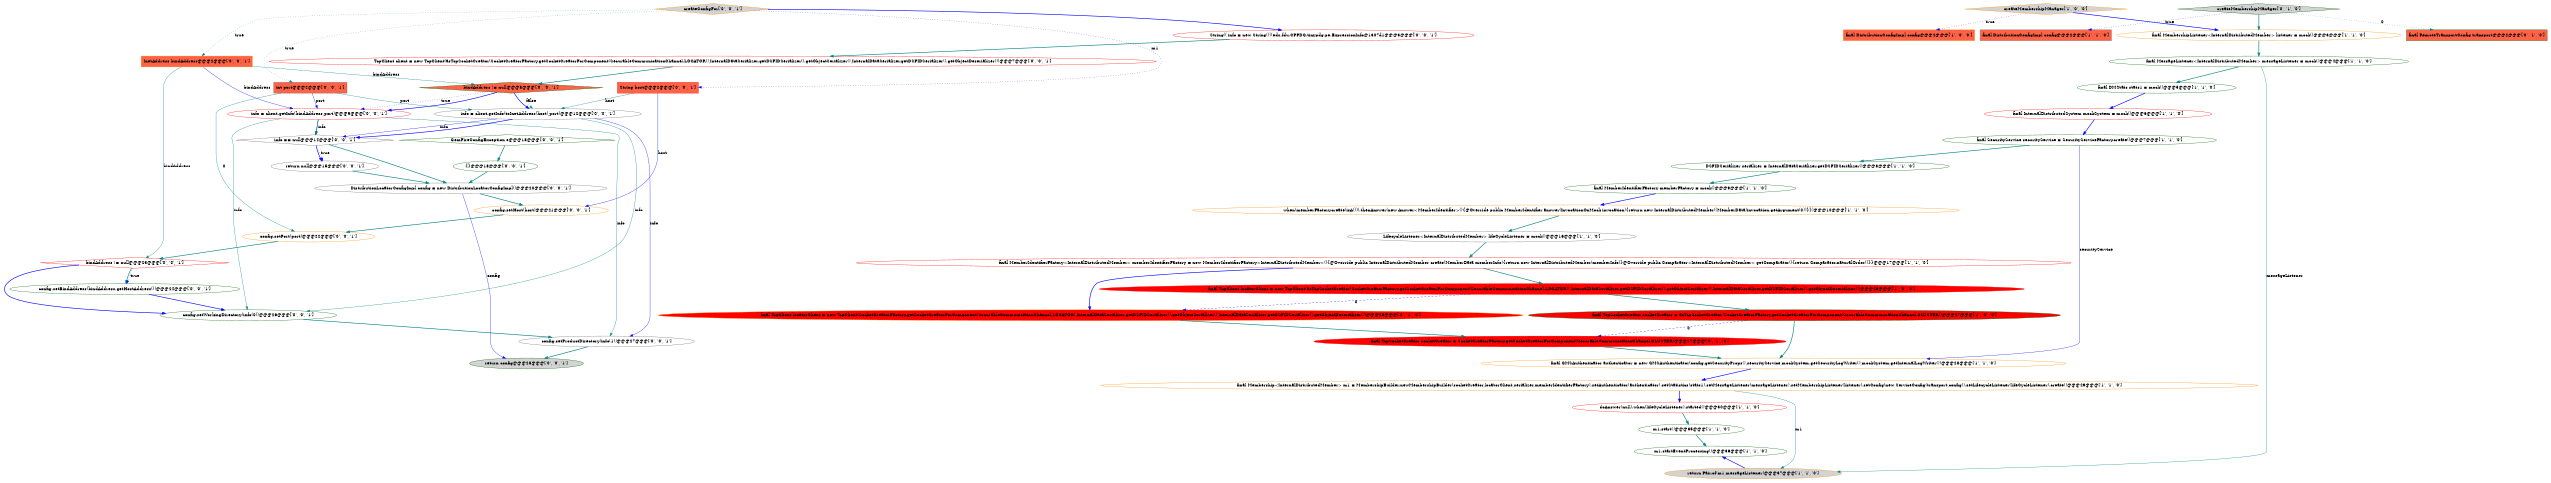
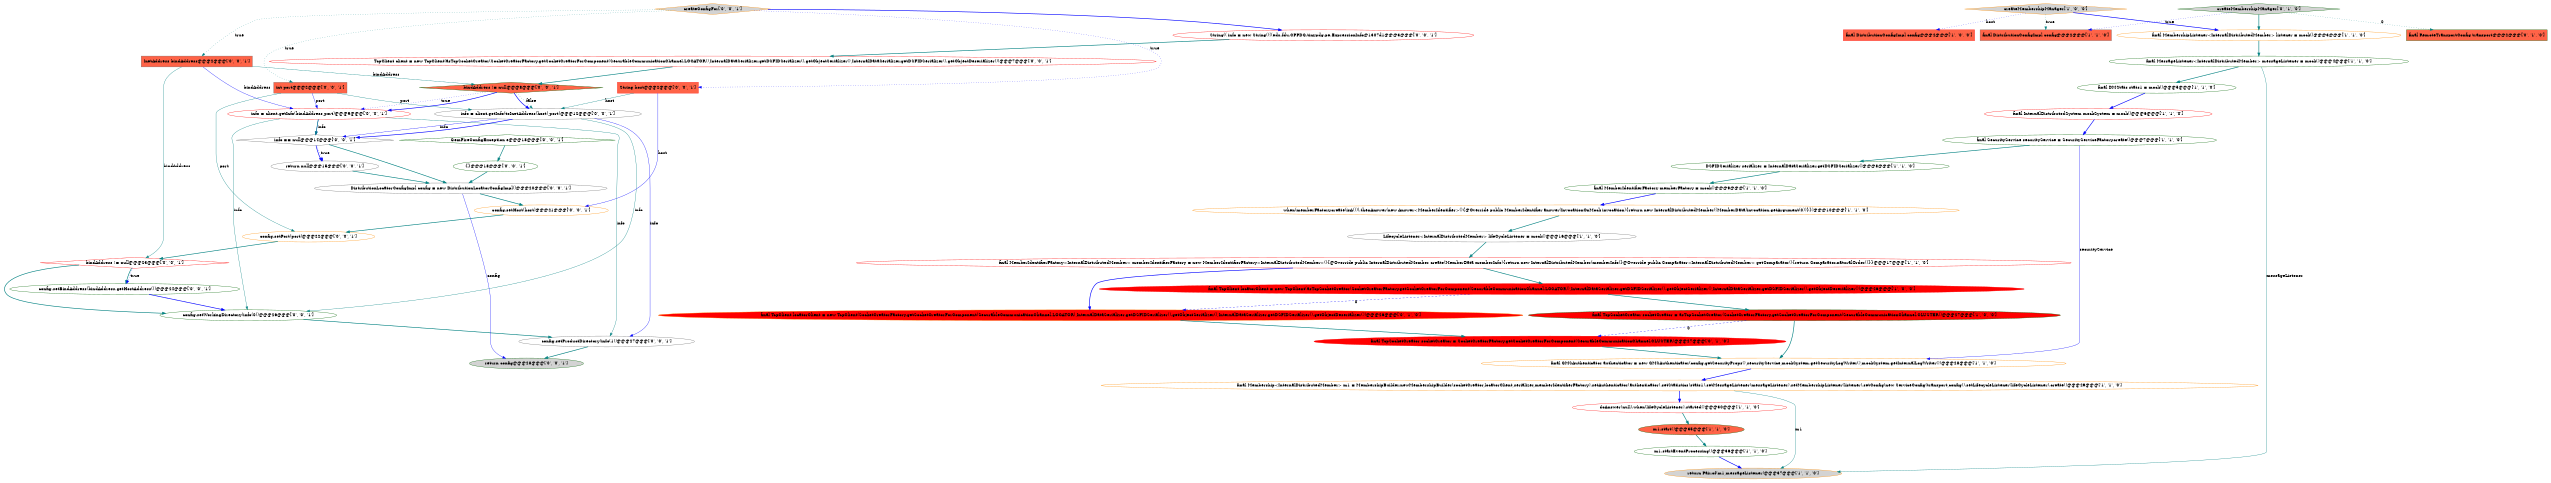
edge "createMembershipManager['1', '0', '0']" -> "final DistributionConfigImpl config@@@2@@@['1', '1', '0']": added, label "true"
edge "createMembershipManager['1', '0', '0']" -> "final DistributionConfigImpl config@@@2@@@['1', '0', '0']": label "true" -> "host"
node "final DistributionConfigImpl config@@@2@@@['1', '0', '0']": color darkorange -> red
edge "createConfigFor['0', '0', '1']" -> "String host@@@2@@@['0', '0', '1']": label "m1" -> "true"
node "InetAddress bindAddress@@@2@@@['0', '0', '1']": color darkorange -> gray40
edge "int port@@@2@@@['0', '0', '1']" -> "config.setPort(port)@@@22@@@['0', '0', '1']": label "0" -> "port"
edge "bindAddress != null@@@23@@@['0', '0', '1']" -> "config.setWorkingDirectory(info(0()@@@26@@@['0', '0', '1']": color blue -> teal
node "m1.start()@@@35@@@['1', '1', '0']": fillcolor white -> tomato
edge "return Pair.of(m1,messageListener)@@@37@@@['1', '1', '0']" -> "m1.startEventProcessing()@@@36@@@['1', '1', '0']": reversed
